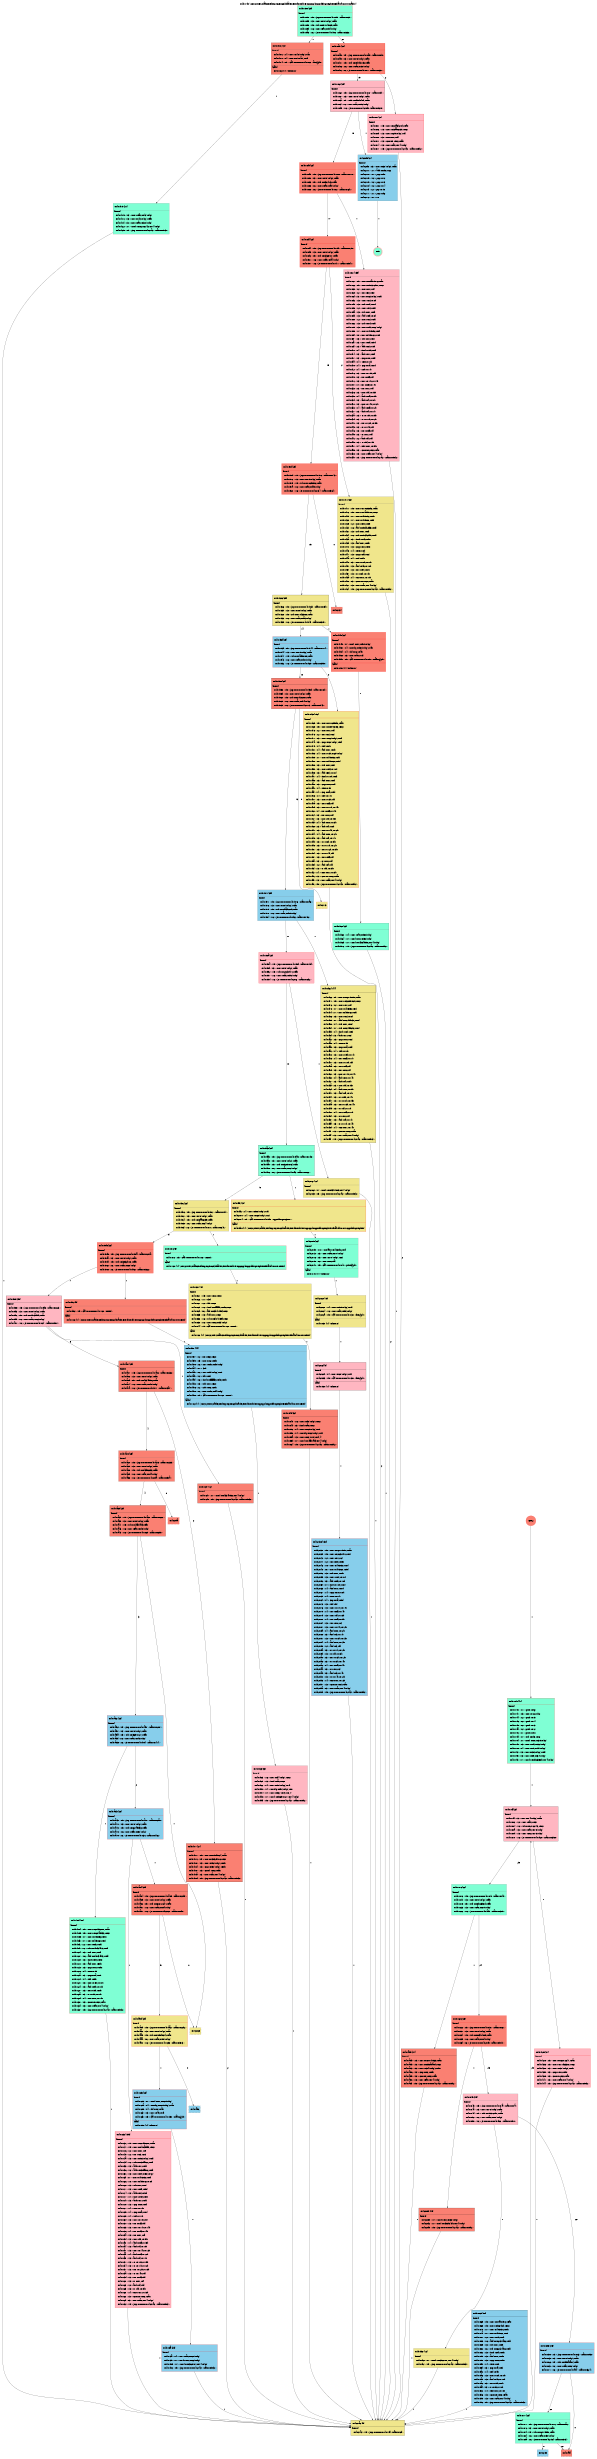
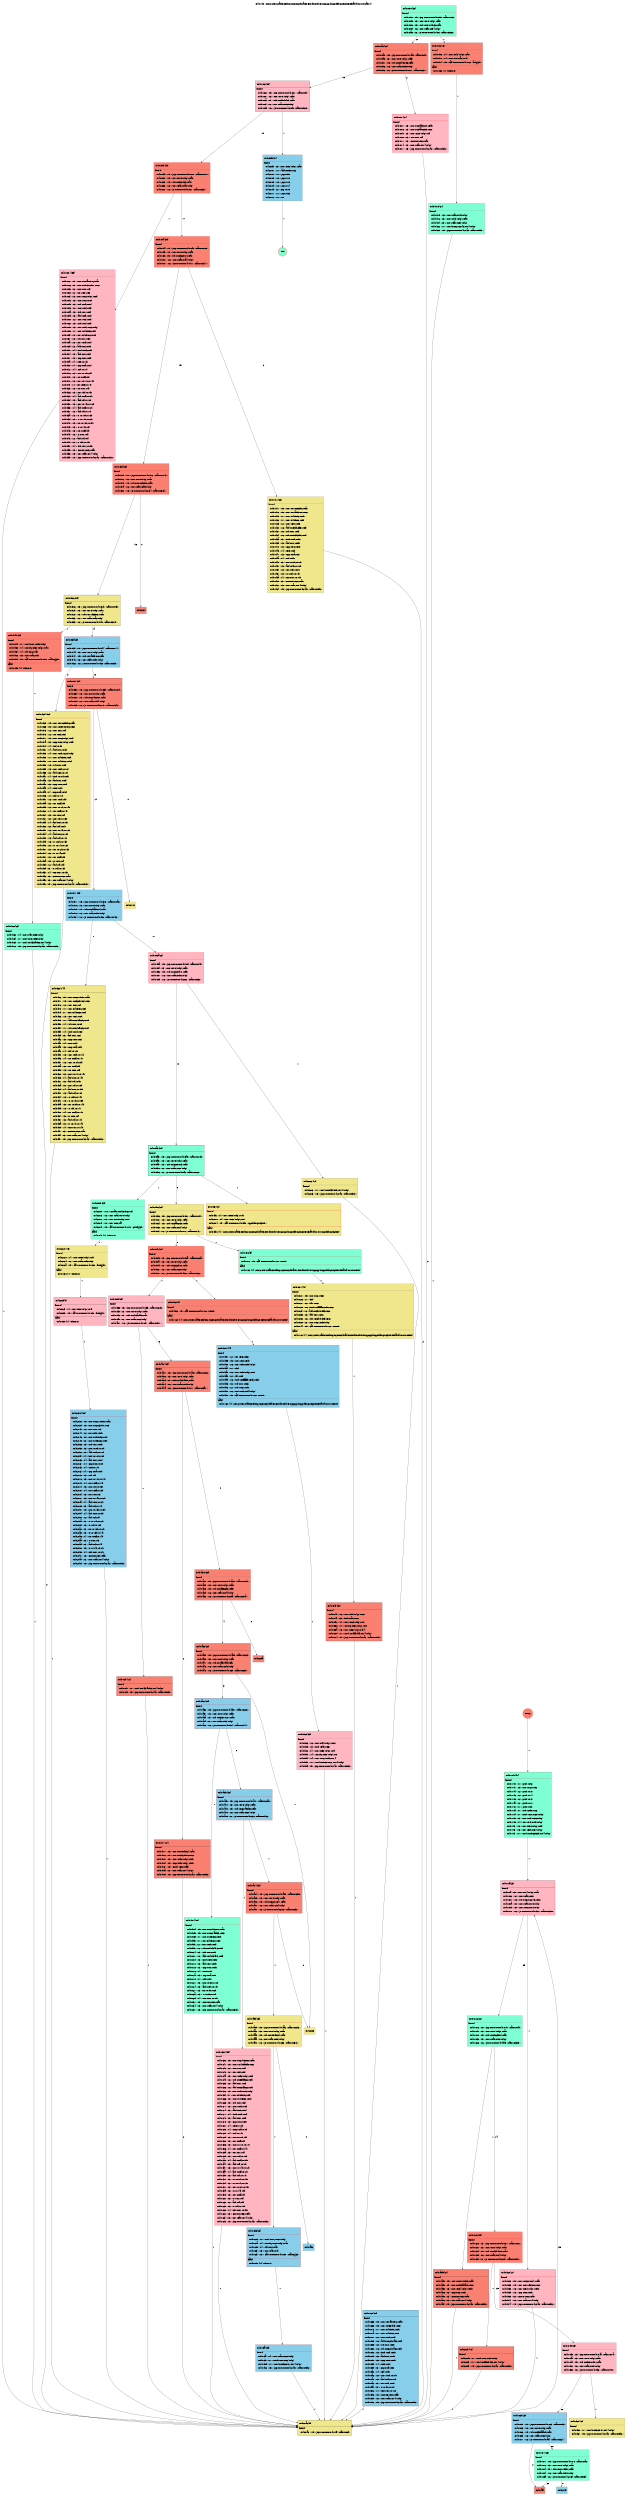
edge "0x401ffc [13]" -> "0x402009 [23]": now "0x4019a3 [25]" -> "0x402009 [23]"
edge "0x401a84 [25]" -> "0x401a9d [25]": label " 5" -> " 1"
edge "0x401f60 [12]" -> "0x4021a2 [5]": removed, label "1"
